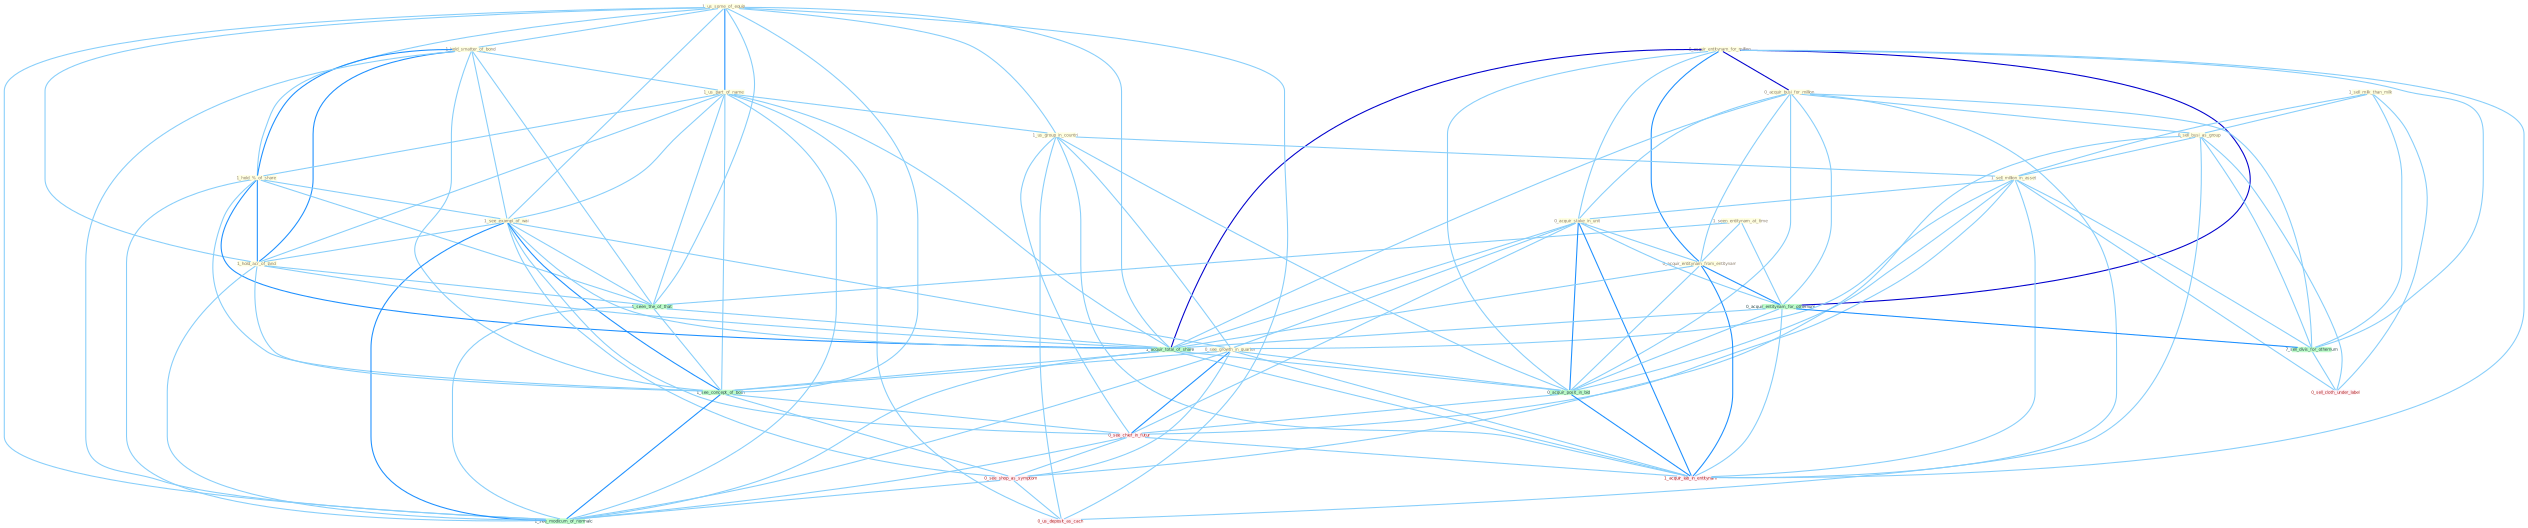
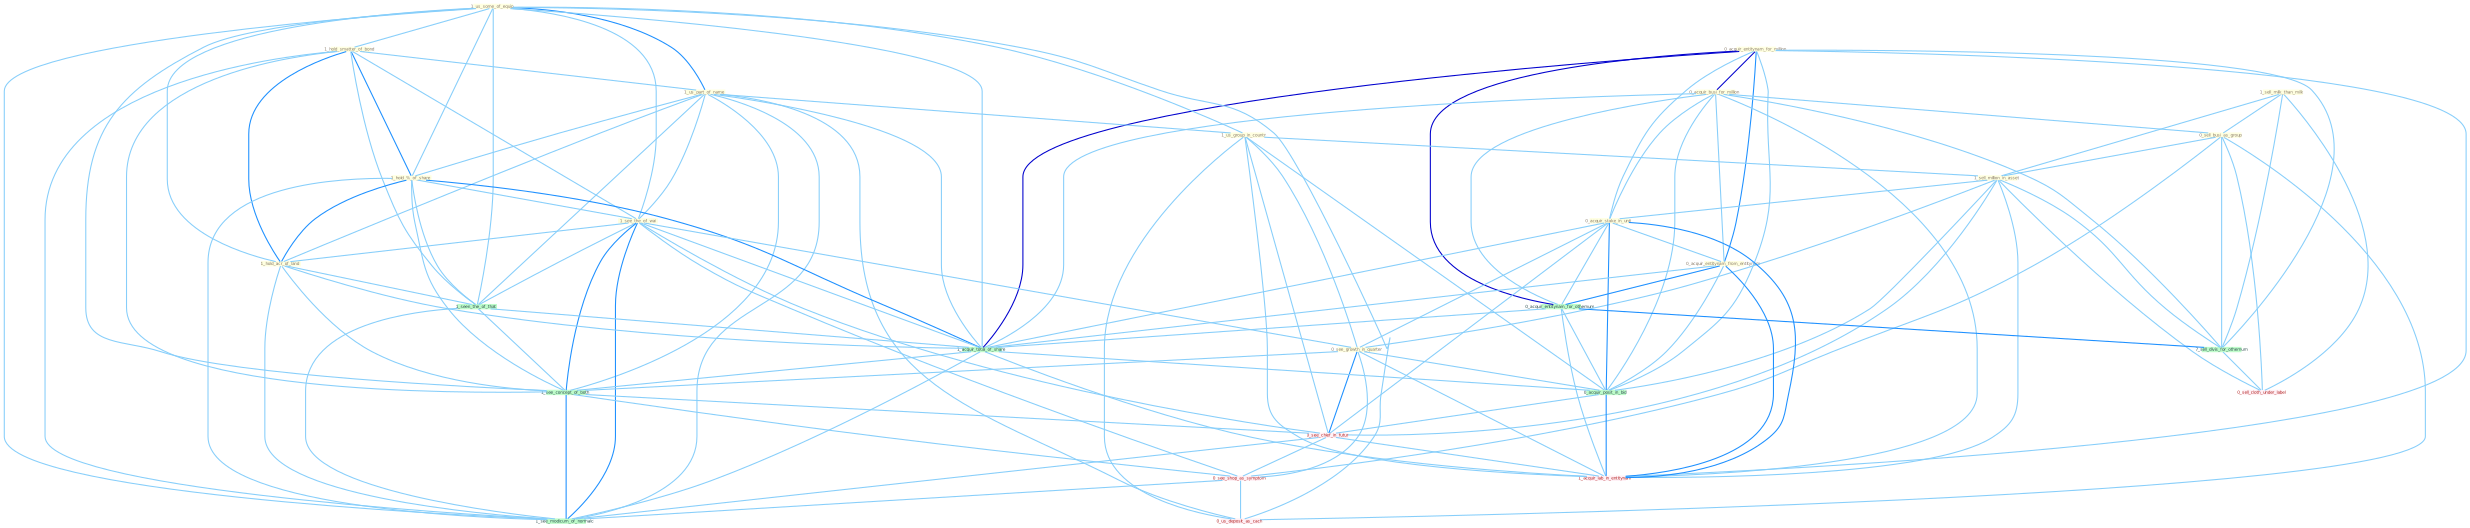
node "1_see_exampl_of_wai": label "1_see_exampl_of_wai" -> "1_see_the_of_wai"
node "1_seen_entitynam_at_time": removed
edge "0_see_growth_in_quarter" -- "1_see_modicum_of_normalci": removed
